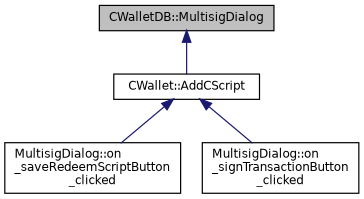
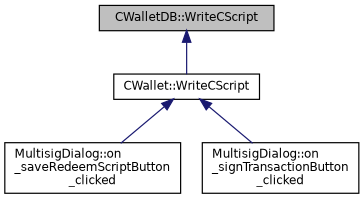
node "CWalletDB::MultisigDialog": label "CWalletDB::MultisigDialog" -> "CWalletDB::WriteCScript"
node "CWallet::AddCScript": label "CWallet::AddCScript" -> "CWallet::WriteCScript"
